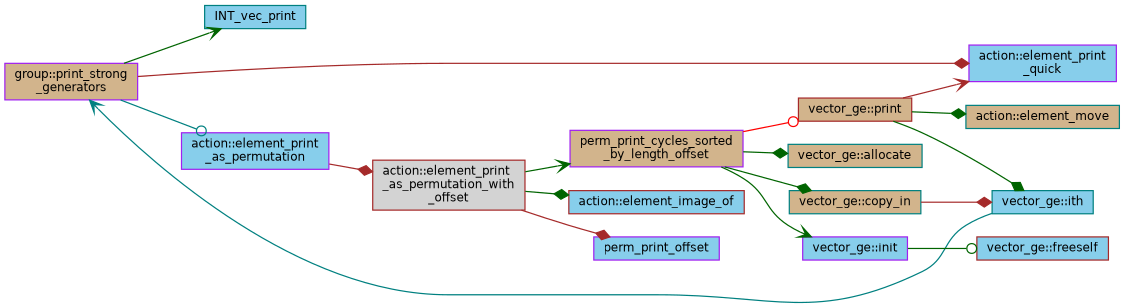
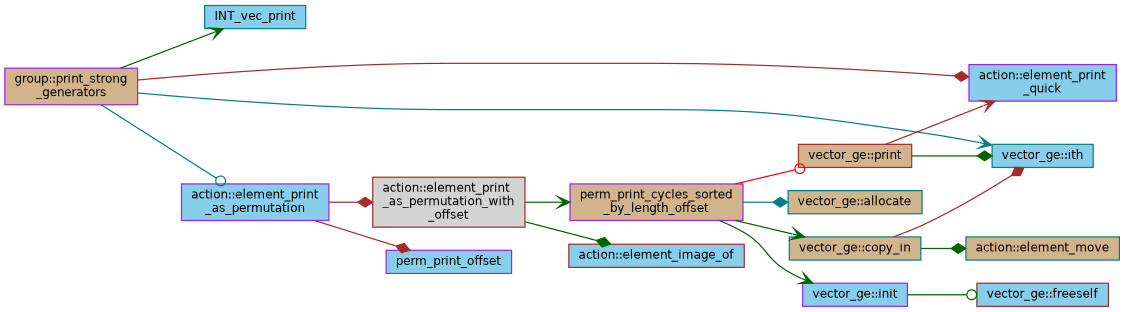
edge "vector_ge::print" -> "action::element_move": now "vector_ge::copy_in" -> "action::element_move"
edge "perm_print_cycles_sorted _by_length_offset" -> "vector_ge::allocate": color darkgreen -> teal
edge "perm_print_cycles_sorted _by_length_offset" -> "vector_ge::copy_in": arrowhead diamond -> vee
edge "action::element_print _as_permutation_with _offset" -> "perm_print_offset": now "action::element_print _as_permutation" -> "perm_print_offset"
edge "vector_ge::ith" -> "group::print_strong _generators": reversed
